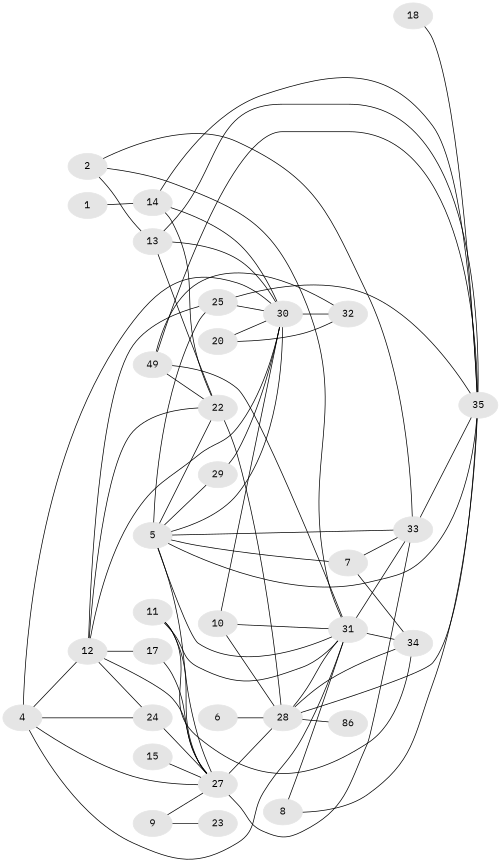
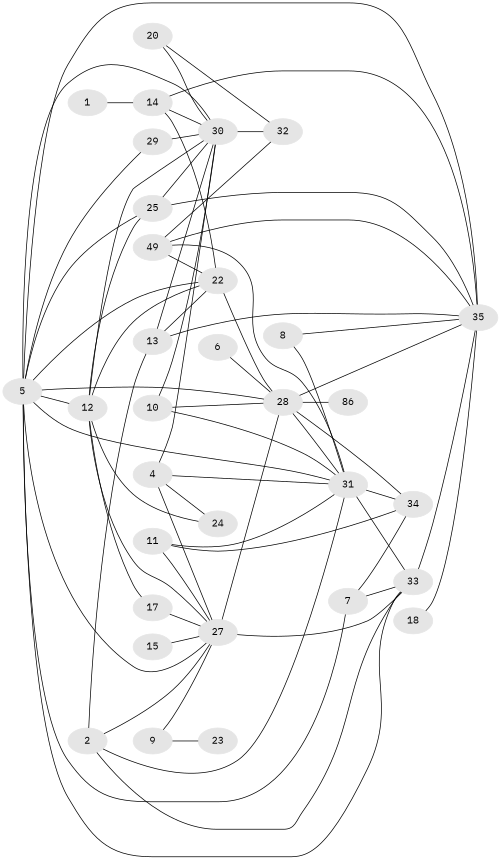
edge "5" -- "28": added
edge "12" -- "4": now "12" -- "5"
edge "24" -- "27": now "2" -- "27"
